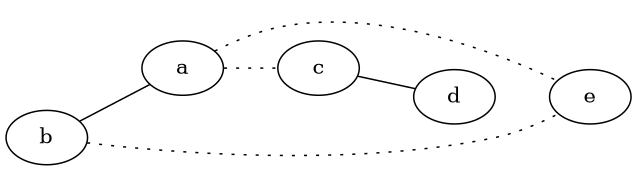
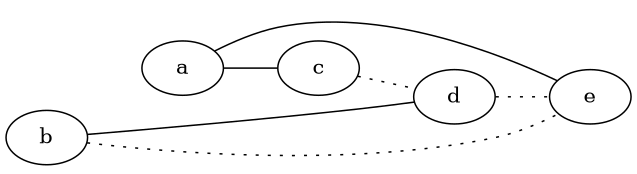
edge "a" -- "e": style dotted -> solid
edge "a" -- "c": style dotted -> solid
edge "c" -- "d": style solid -> dotted
edge "d" -- "e": added
edge "a" -- "b": now "d" -- "b"
